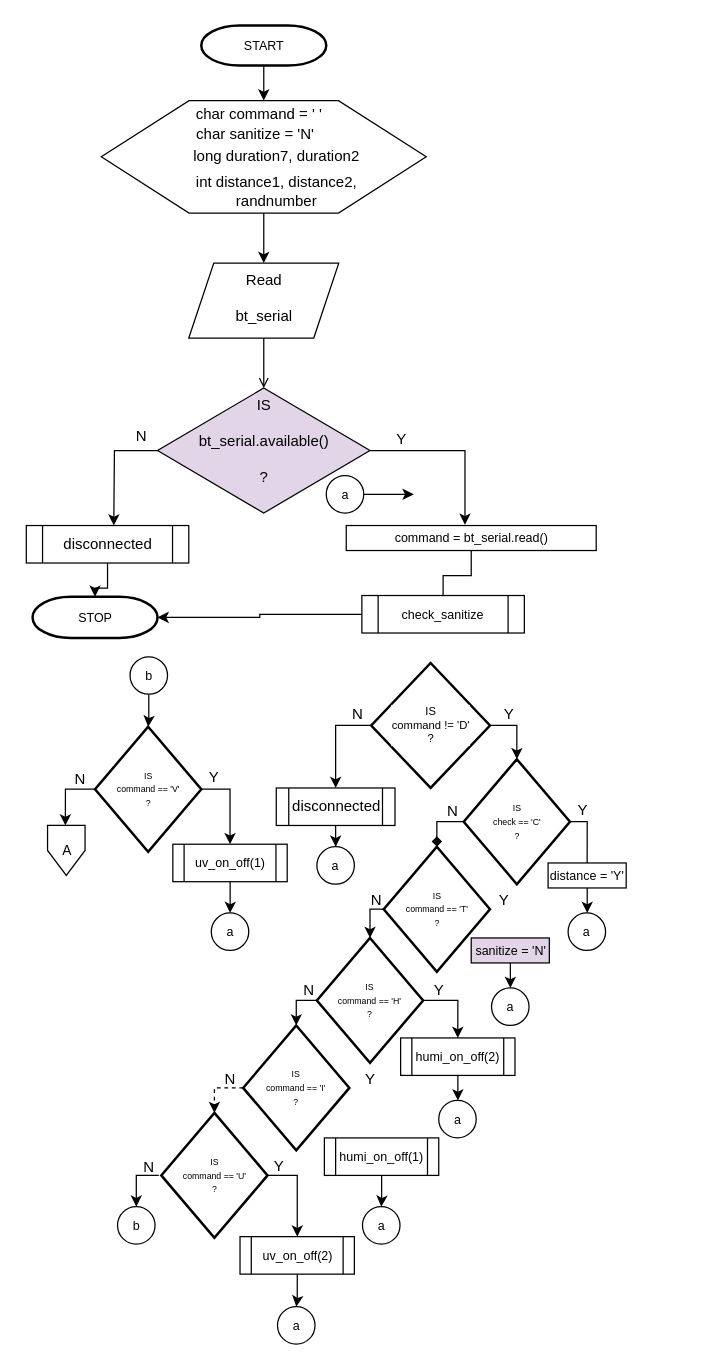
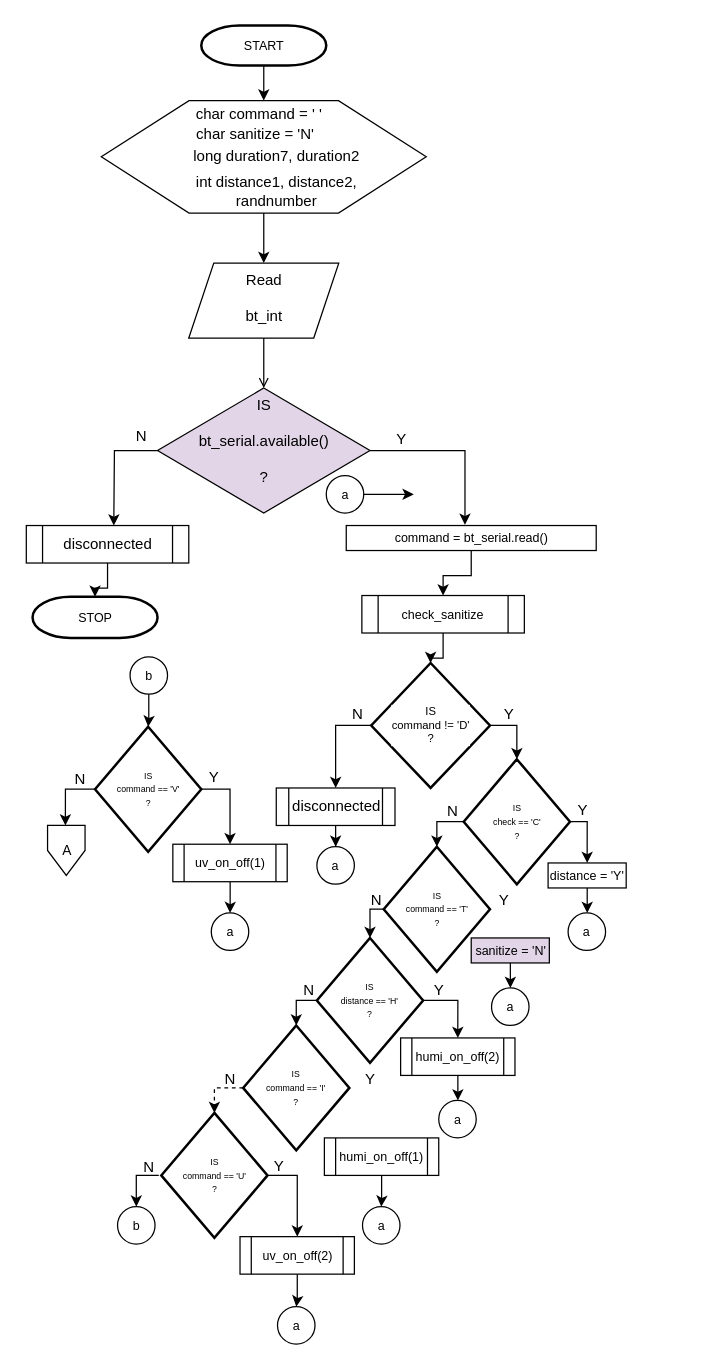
node "Read bt_serial": label "Read bt_serial" -> "Read bt_int"
edge "command = bt_serial.read()" -- "check_sanitize": arrowhead none -> classic
edge "check_sanitize" -> "STOP": now "check_sanitize" -> "IS command != 'D' ?"
edge "IS check == 'C' ?" -> "IS command == 'T' ?": arrowhead diamond -> classic
edge "IS check == 'C' ?" -- "distance = 'Y'": arrowhead none -> classic
node "IS command == 'H' ?": label "IS command == 'H' ?" -> "IS distance == 'H' ?"
